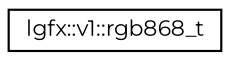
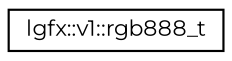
node "lgfx::v1::rgb868_t": label "lgfx::v1::rgb868_t" -> "lgfx::v1::rgb888_t"
